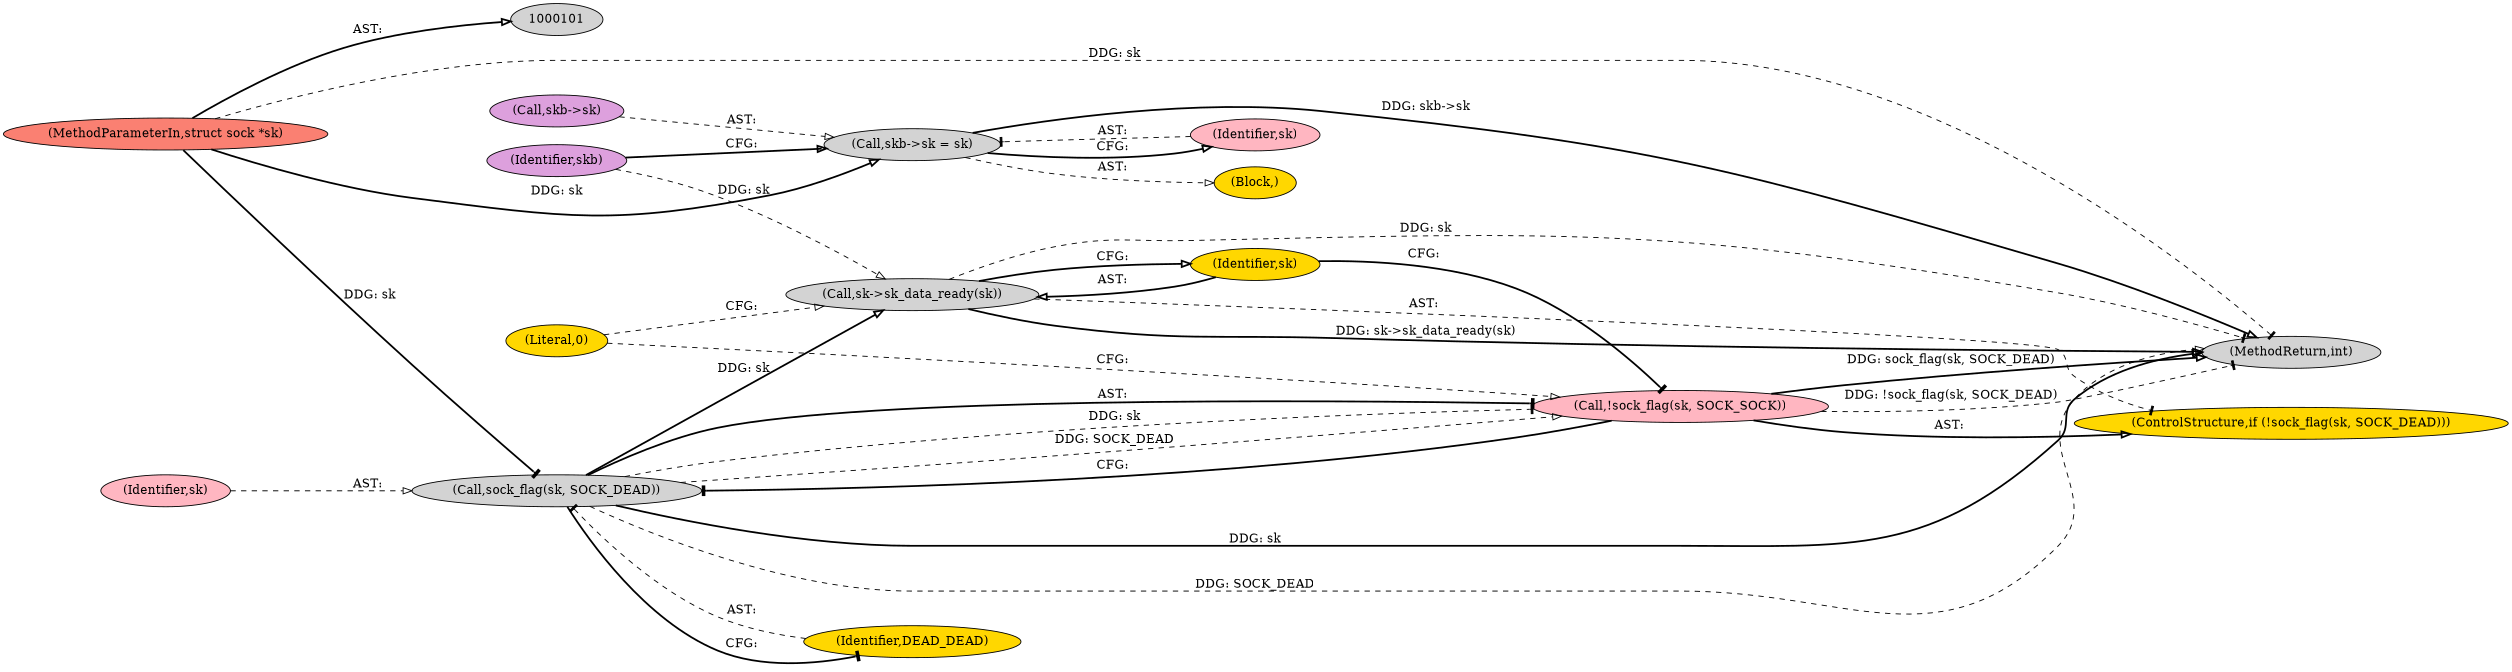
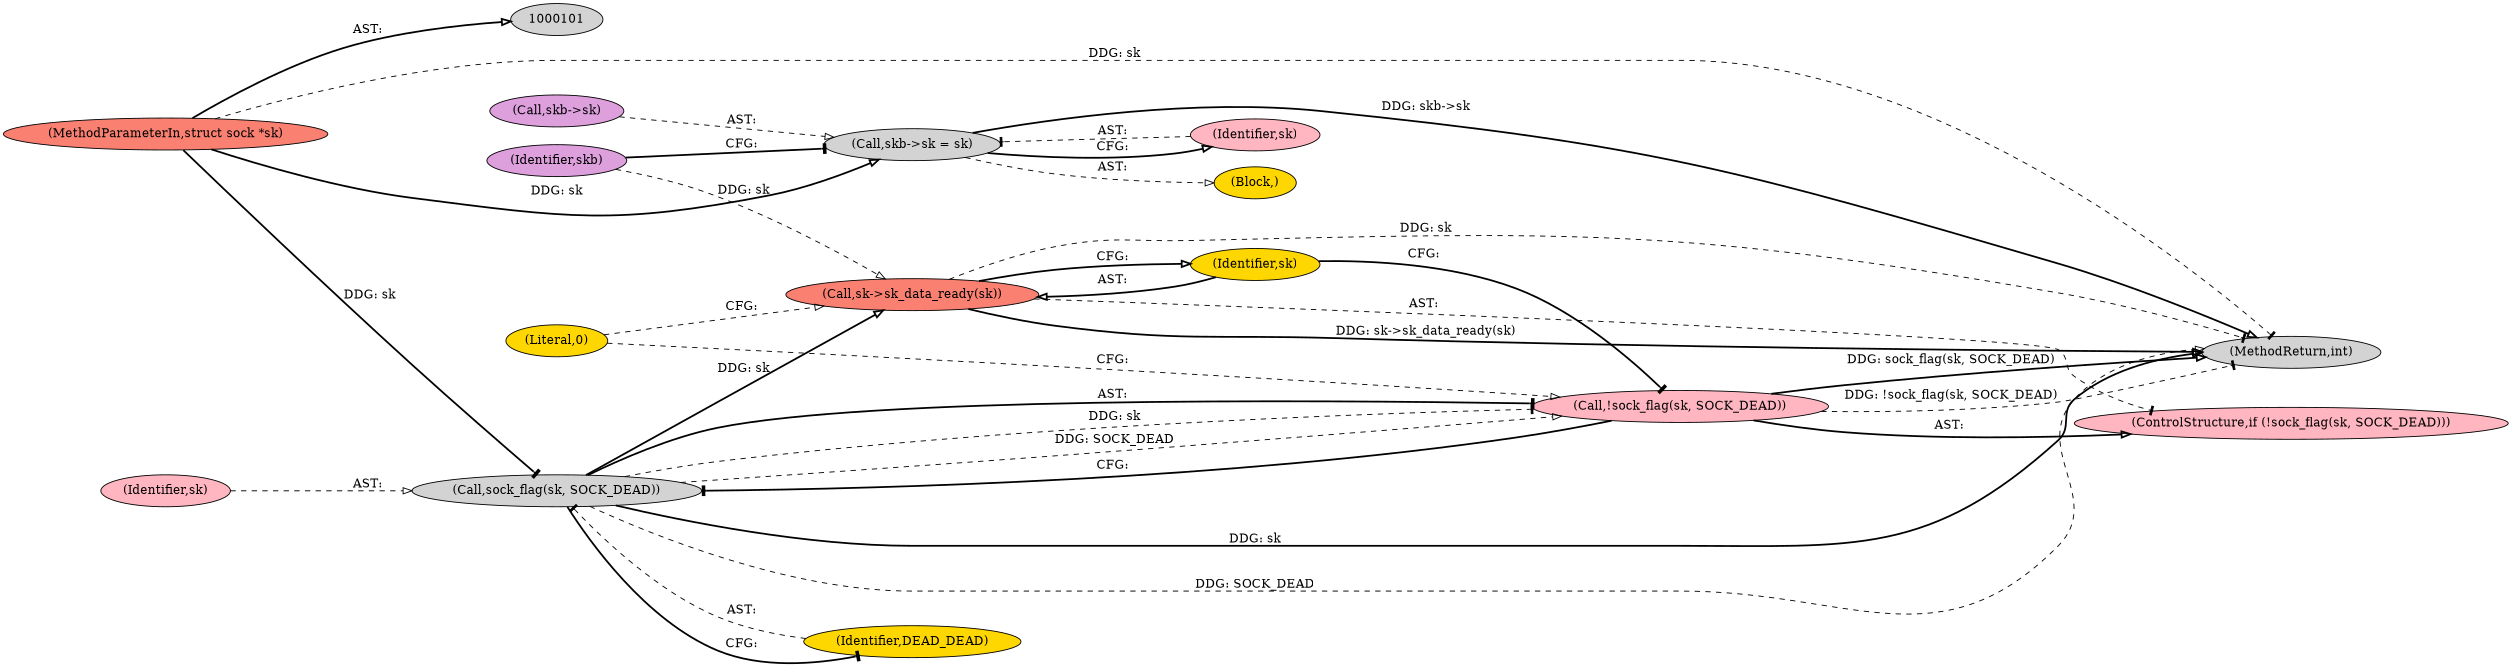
edge "(Identifier,skb)" -> "(Call,skb->sk = sk)": arrowhead onormal -> tee
node "(Call,sk->sk_data_ready(sk))": fillcolor lightgrey -> salmon
node "(Call,!sock_flag(sk, SOCK_SOCK))": label "(Call,!sock_flag(sk, SOCK_SOCK))" -> "(Call,!sock_flag(sk, SOCK_DEAD))"
node "(ControlStructure,if (!sock_flag(sk, SOCK_DEAD)))": fillcolor gold -> lightpink
